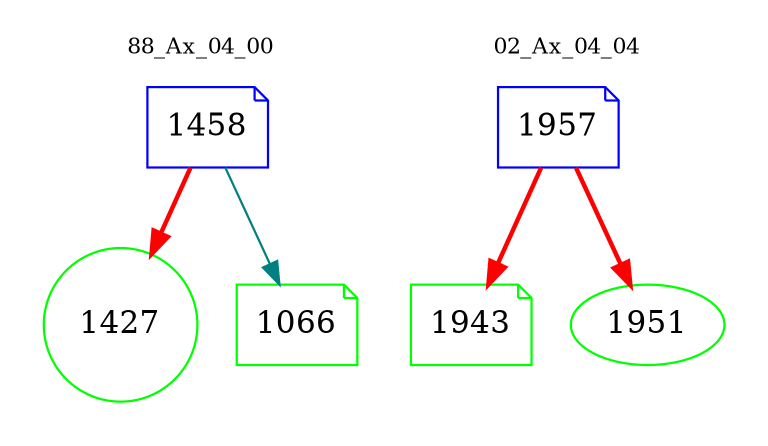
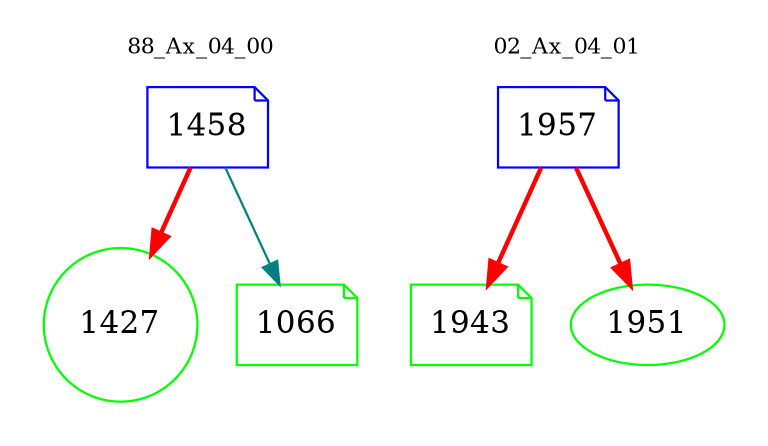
cluster "02_Ax_04_04": label "02_Ax_04_04" -> "02_Ax_04_01"
